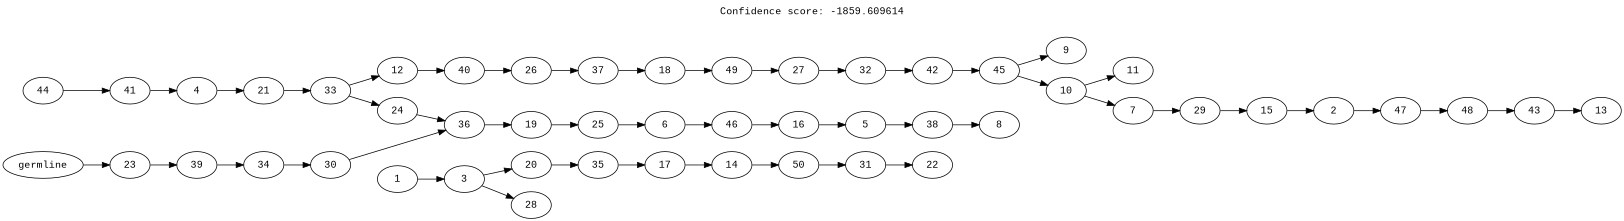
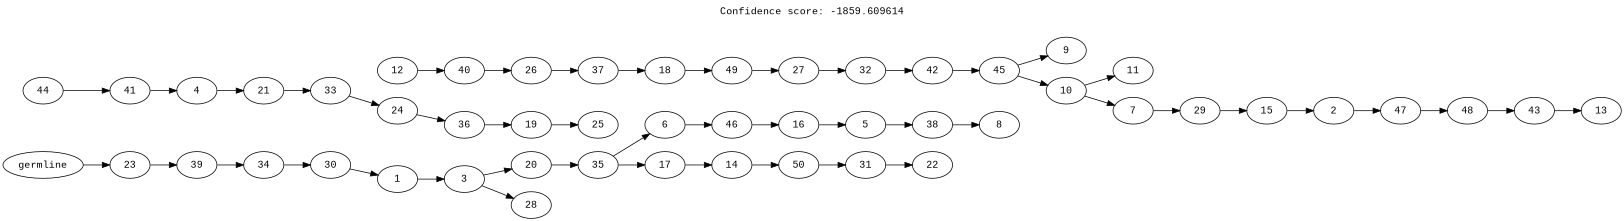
edge "33" -> "12": removed
edge "25" -> "6": now "35" -> "6"
edge "30" -> "36": now "30" -> "1"
